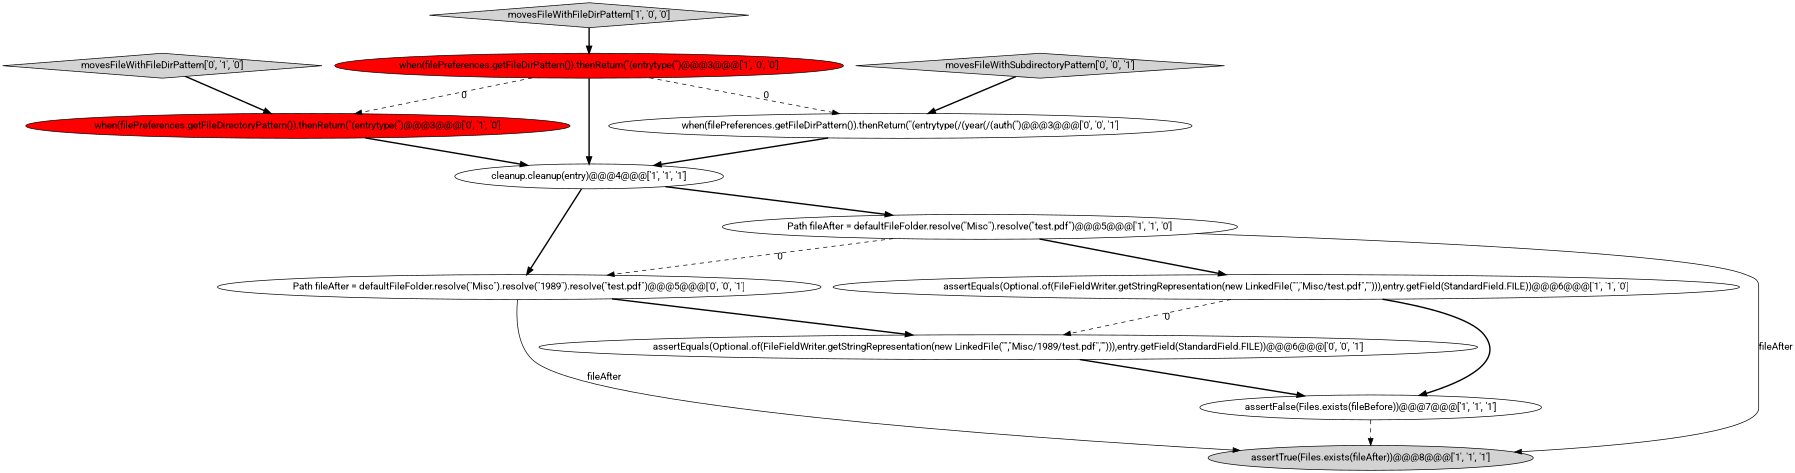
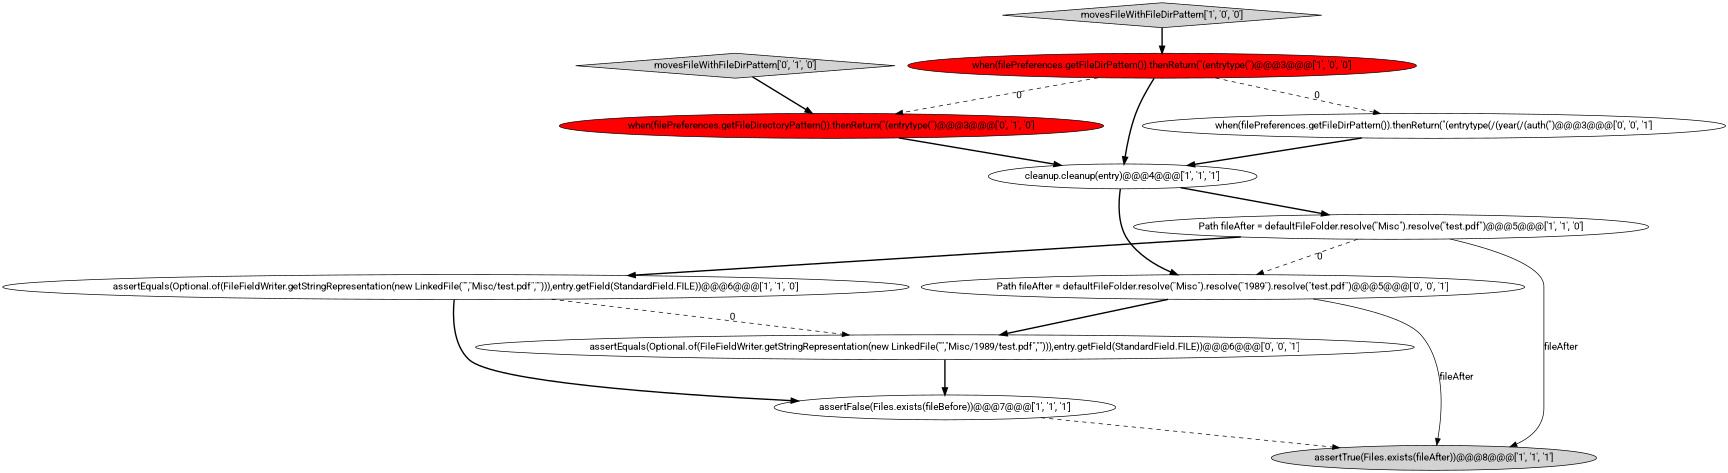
node "movesFileWithSubdirectoryPattern['0', '0', '1']": removed
